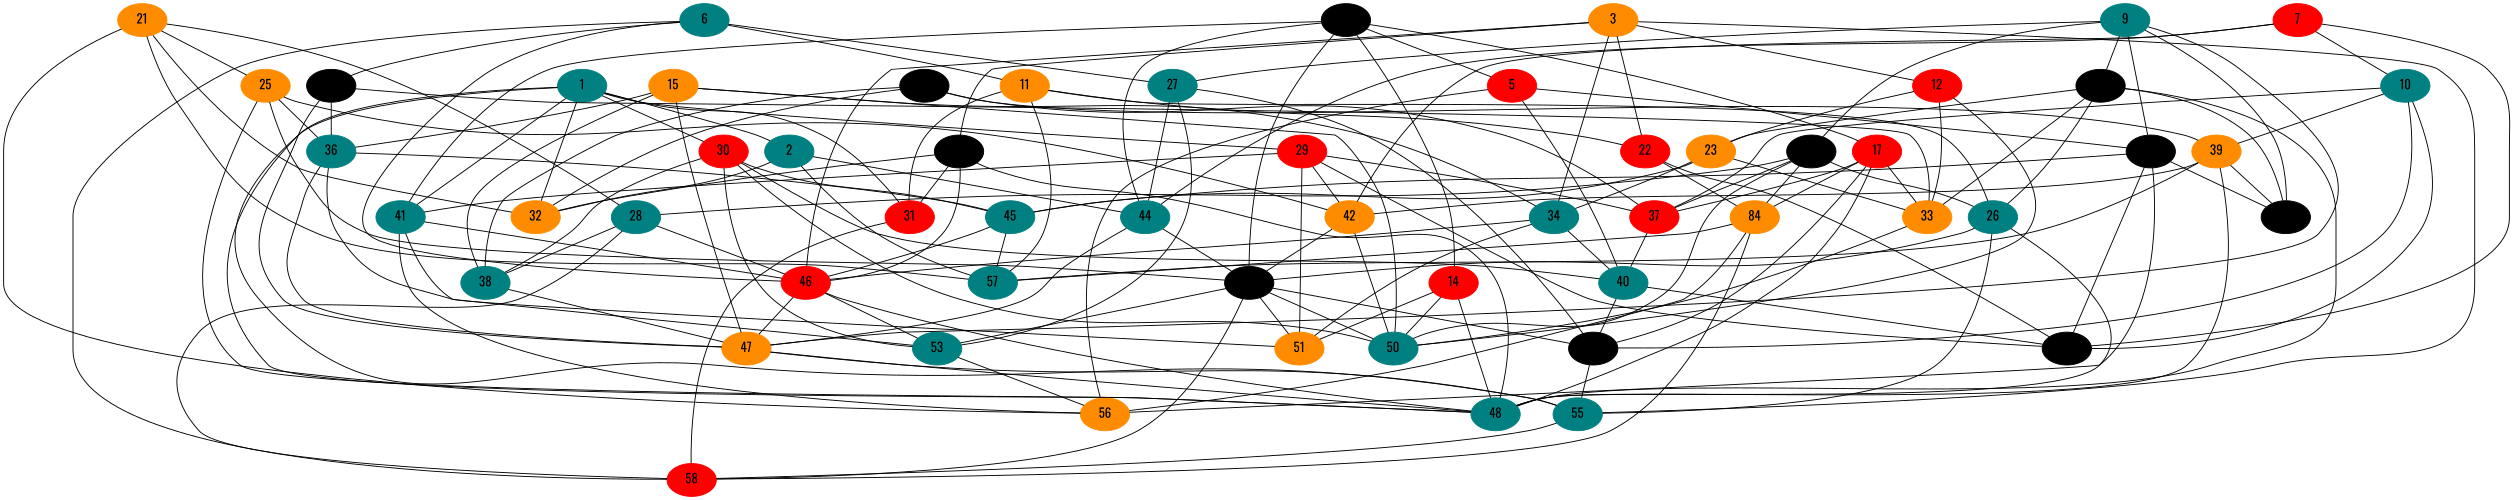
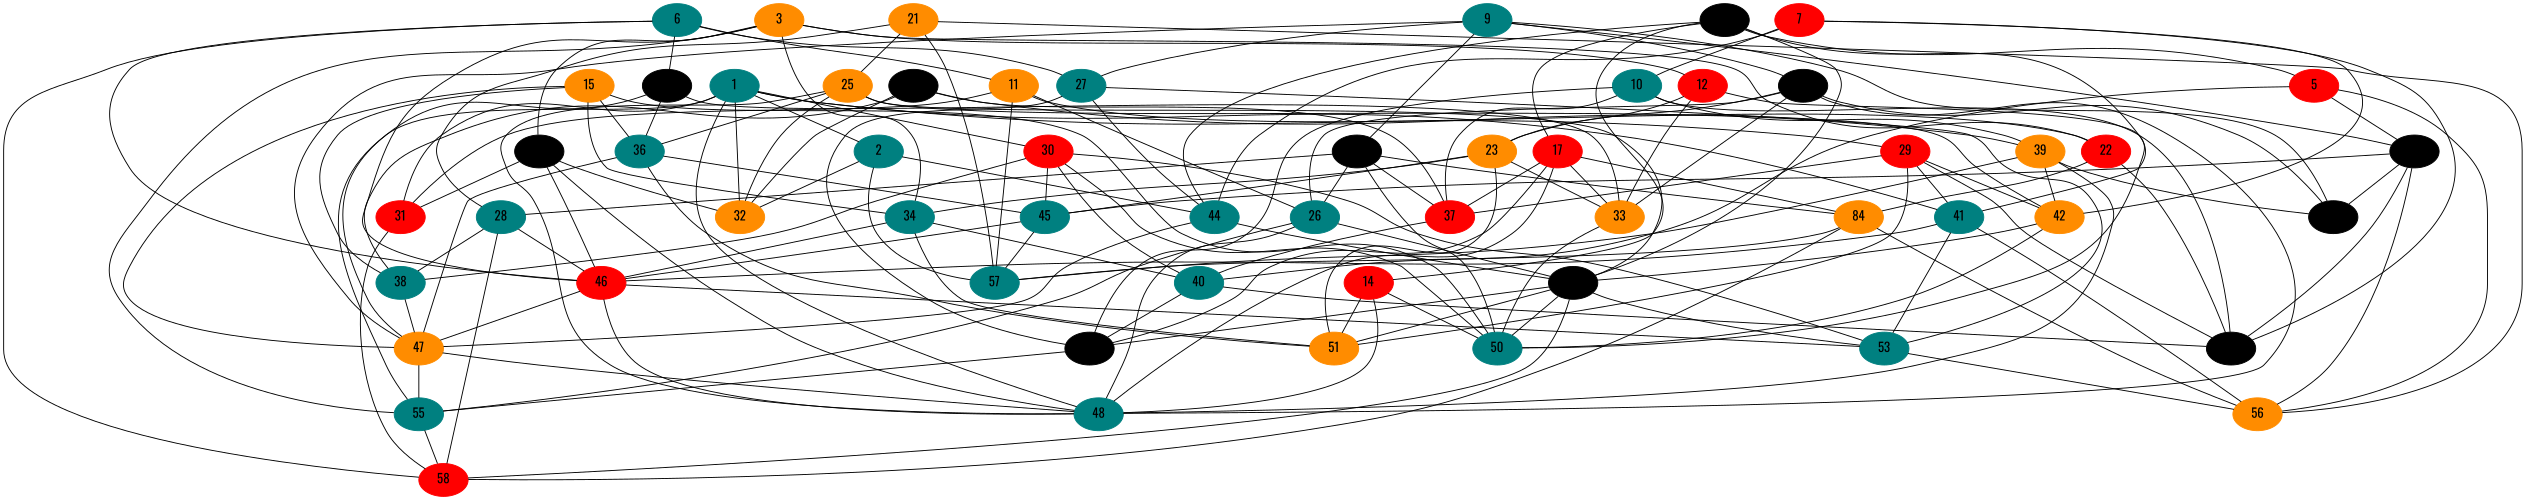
edge "21" -- "32": now "25" -- "32"
edge "23" -- "51": added
